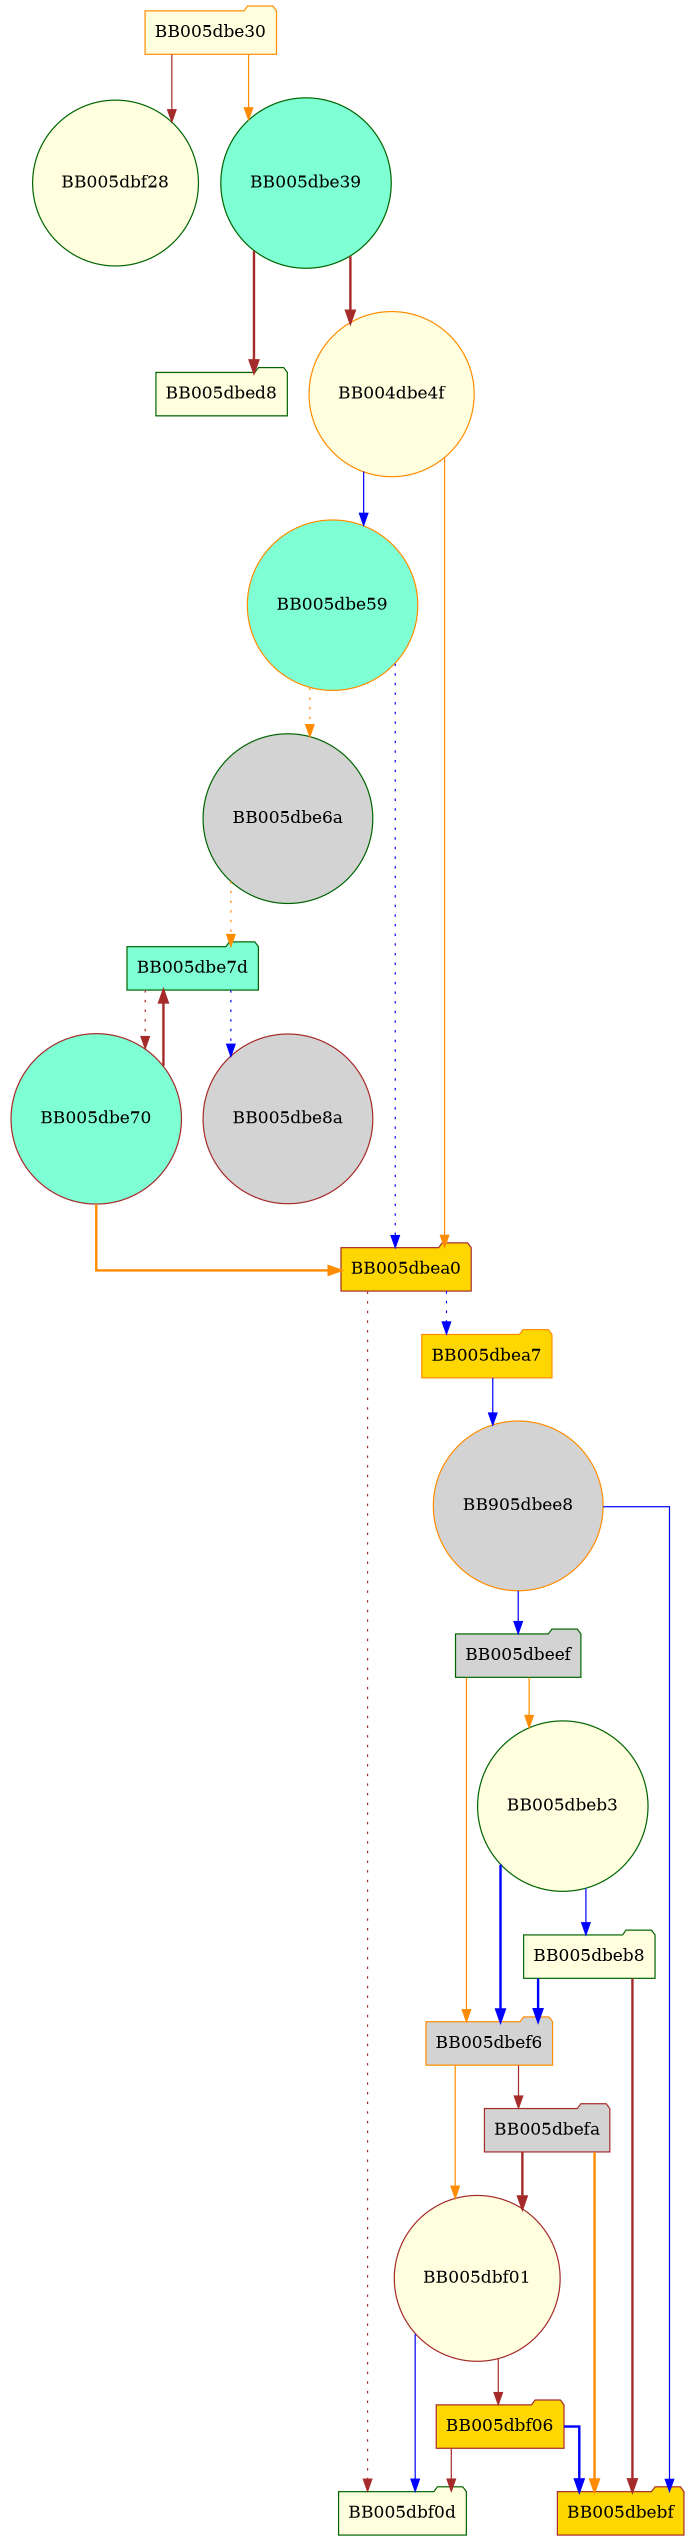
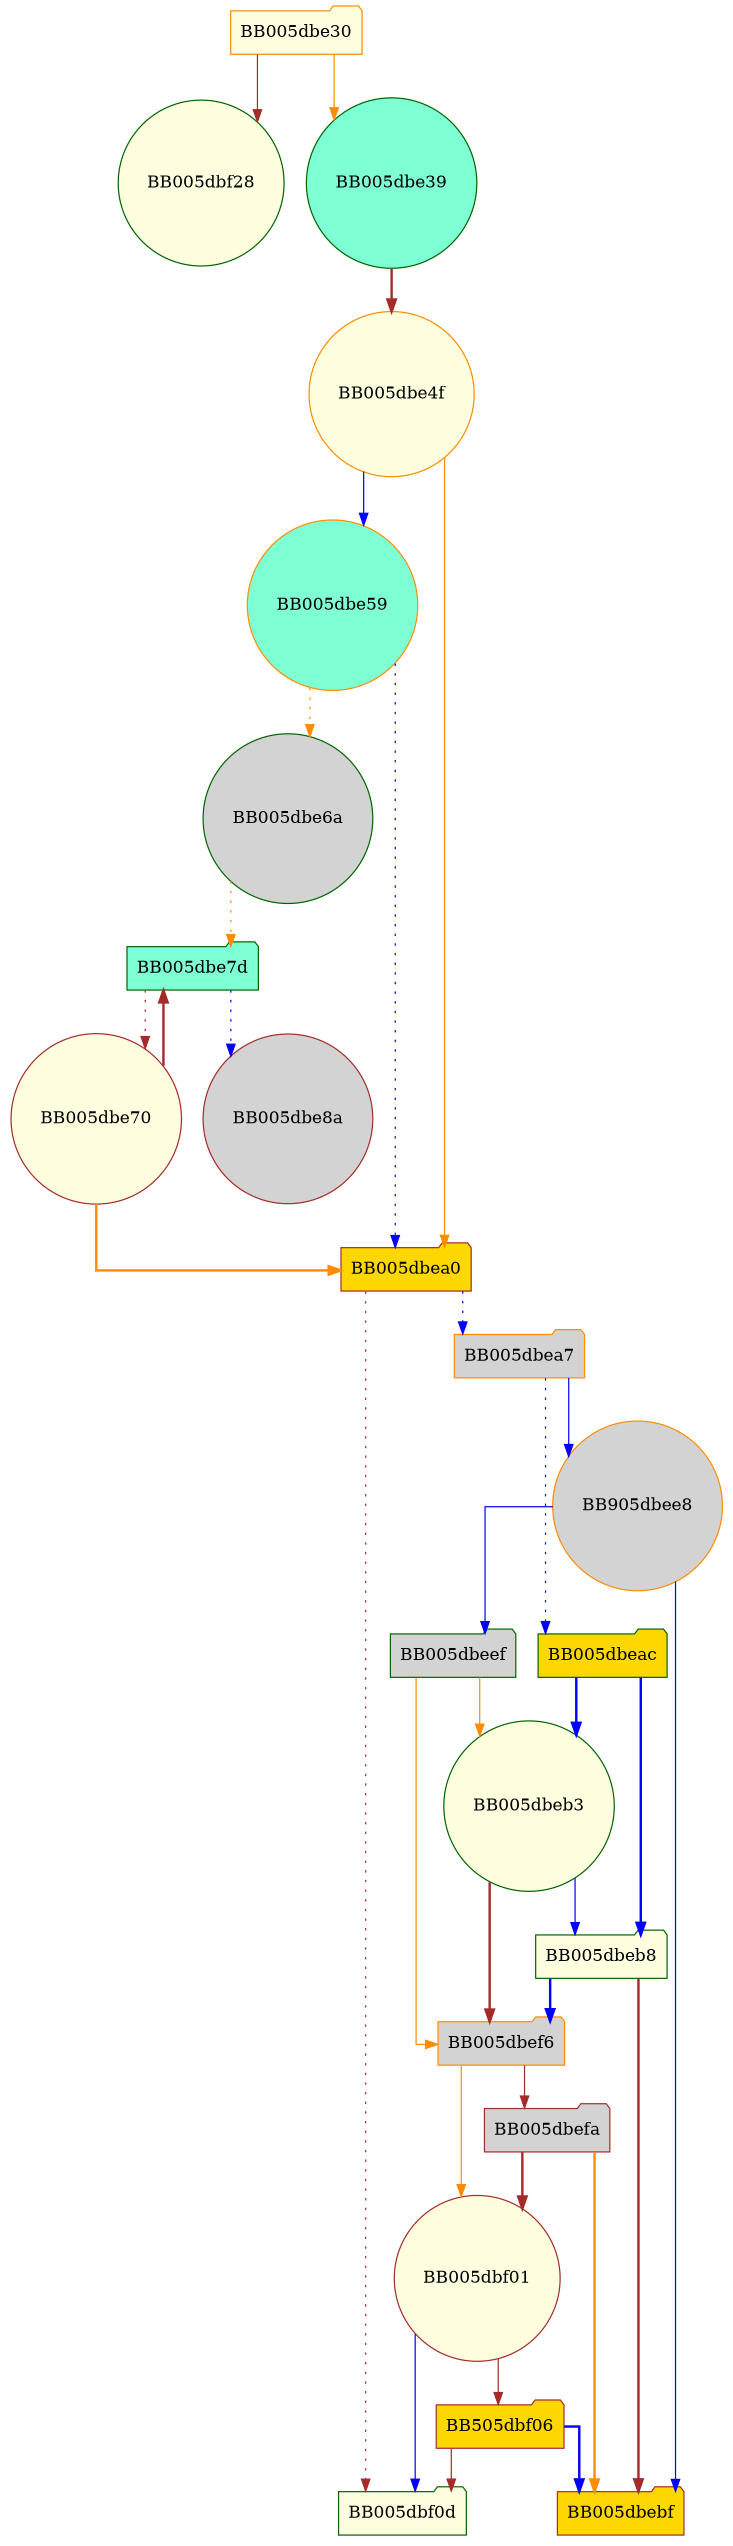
node "BB005dbed8": removed
node "BB004dbe4f": label "BB004dbe4f" -> "BB005dbe4f"
node "BB005dbe70": fillcolor aquamarine -> lightyellow
node "BB005dbea7": fillcolor gold -> lightgrey
node "BB005dbeac": added
edge "BB005dbeb3" -> "BB005dbef6": color blue -> brown
node "BB005dbf06": label "BB005dbf06" -> "BB505dbf06"
